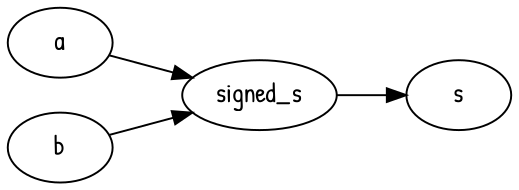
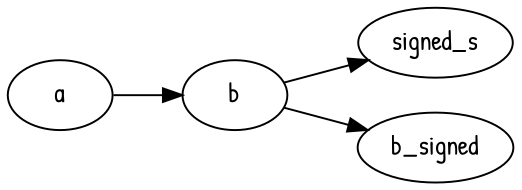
edge "a" -> "signed_s": now "a" -> "b"
node "s": removed
node "b_signed": added
